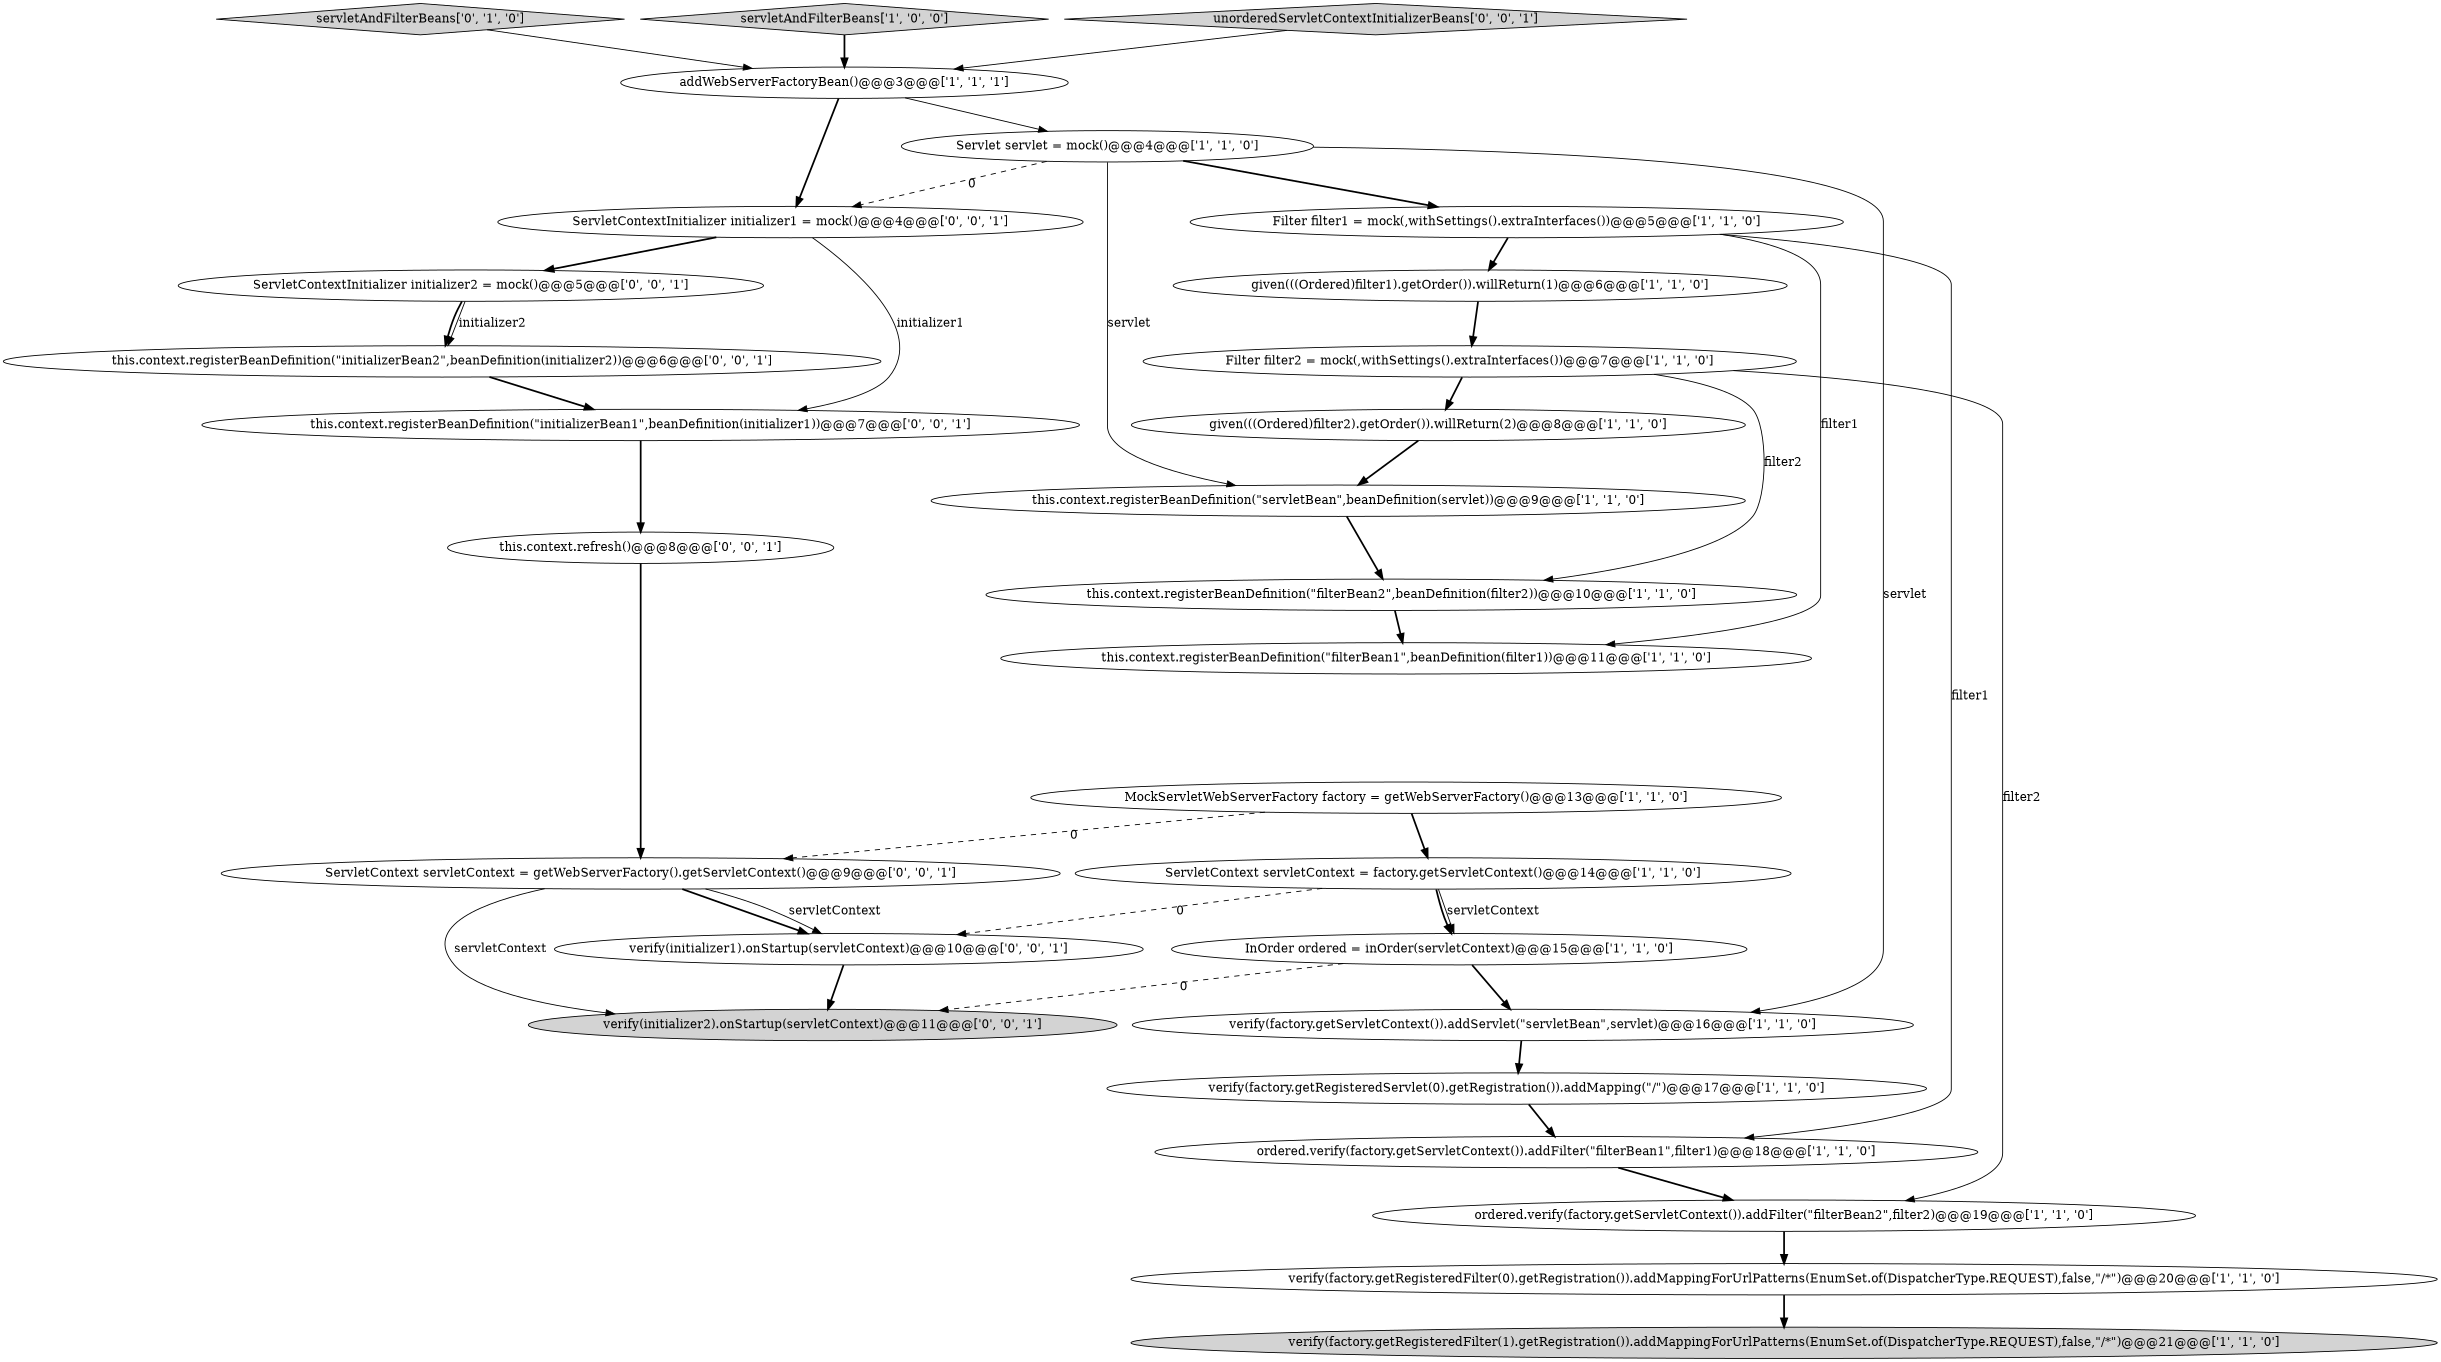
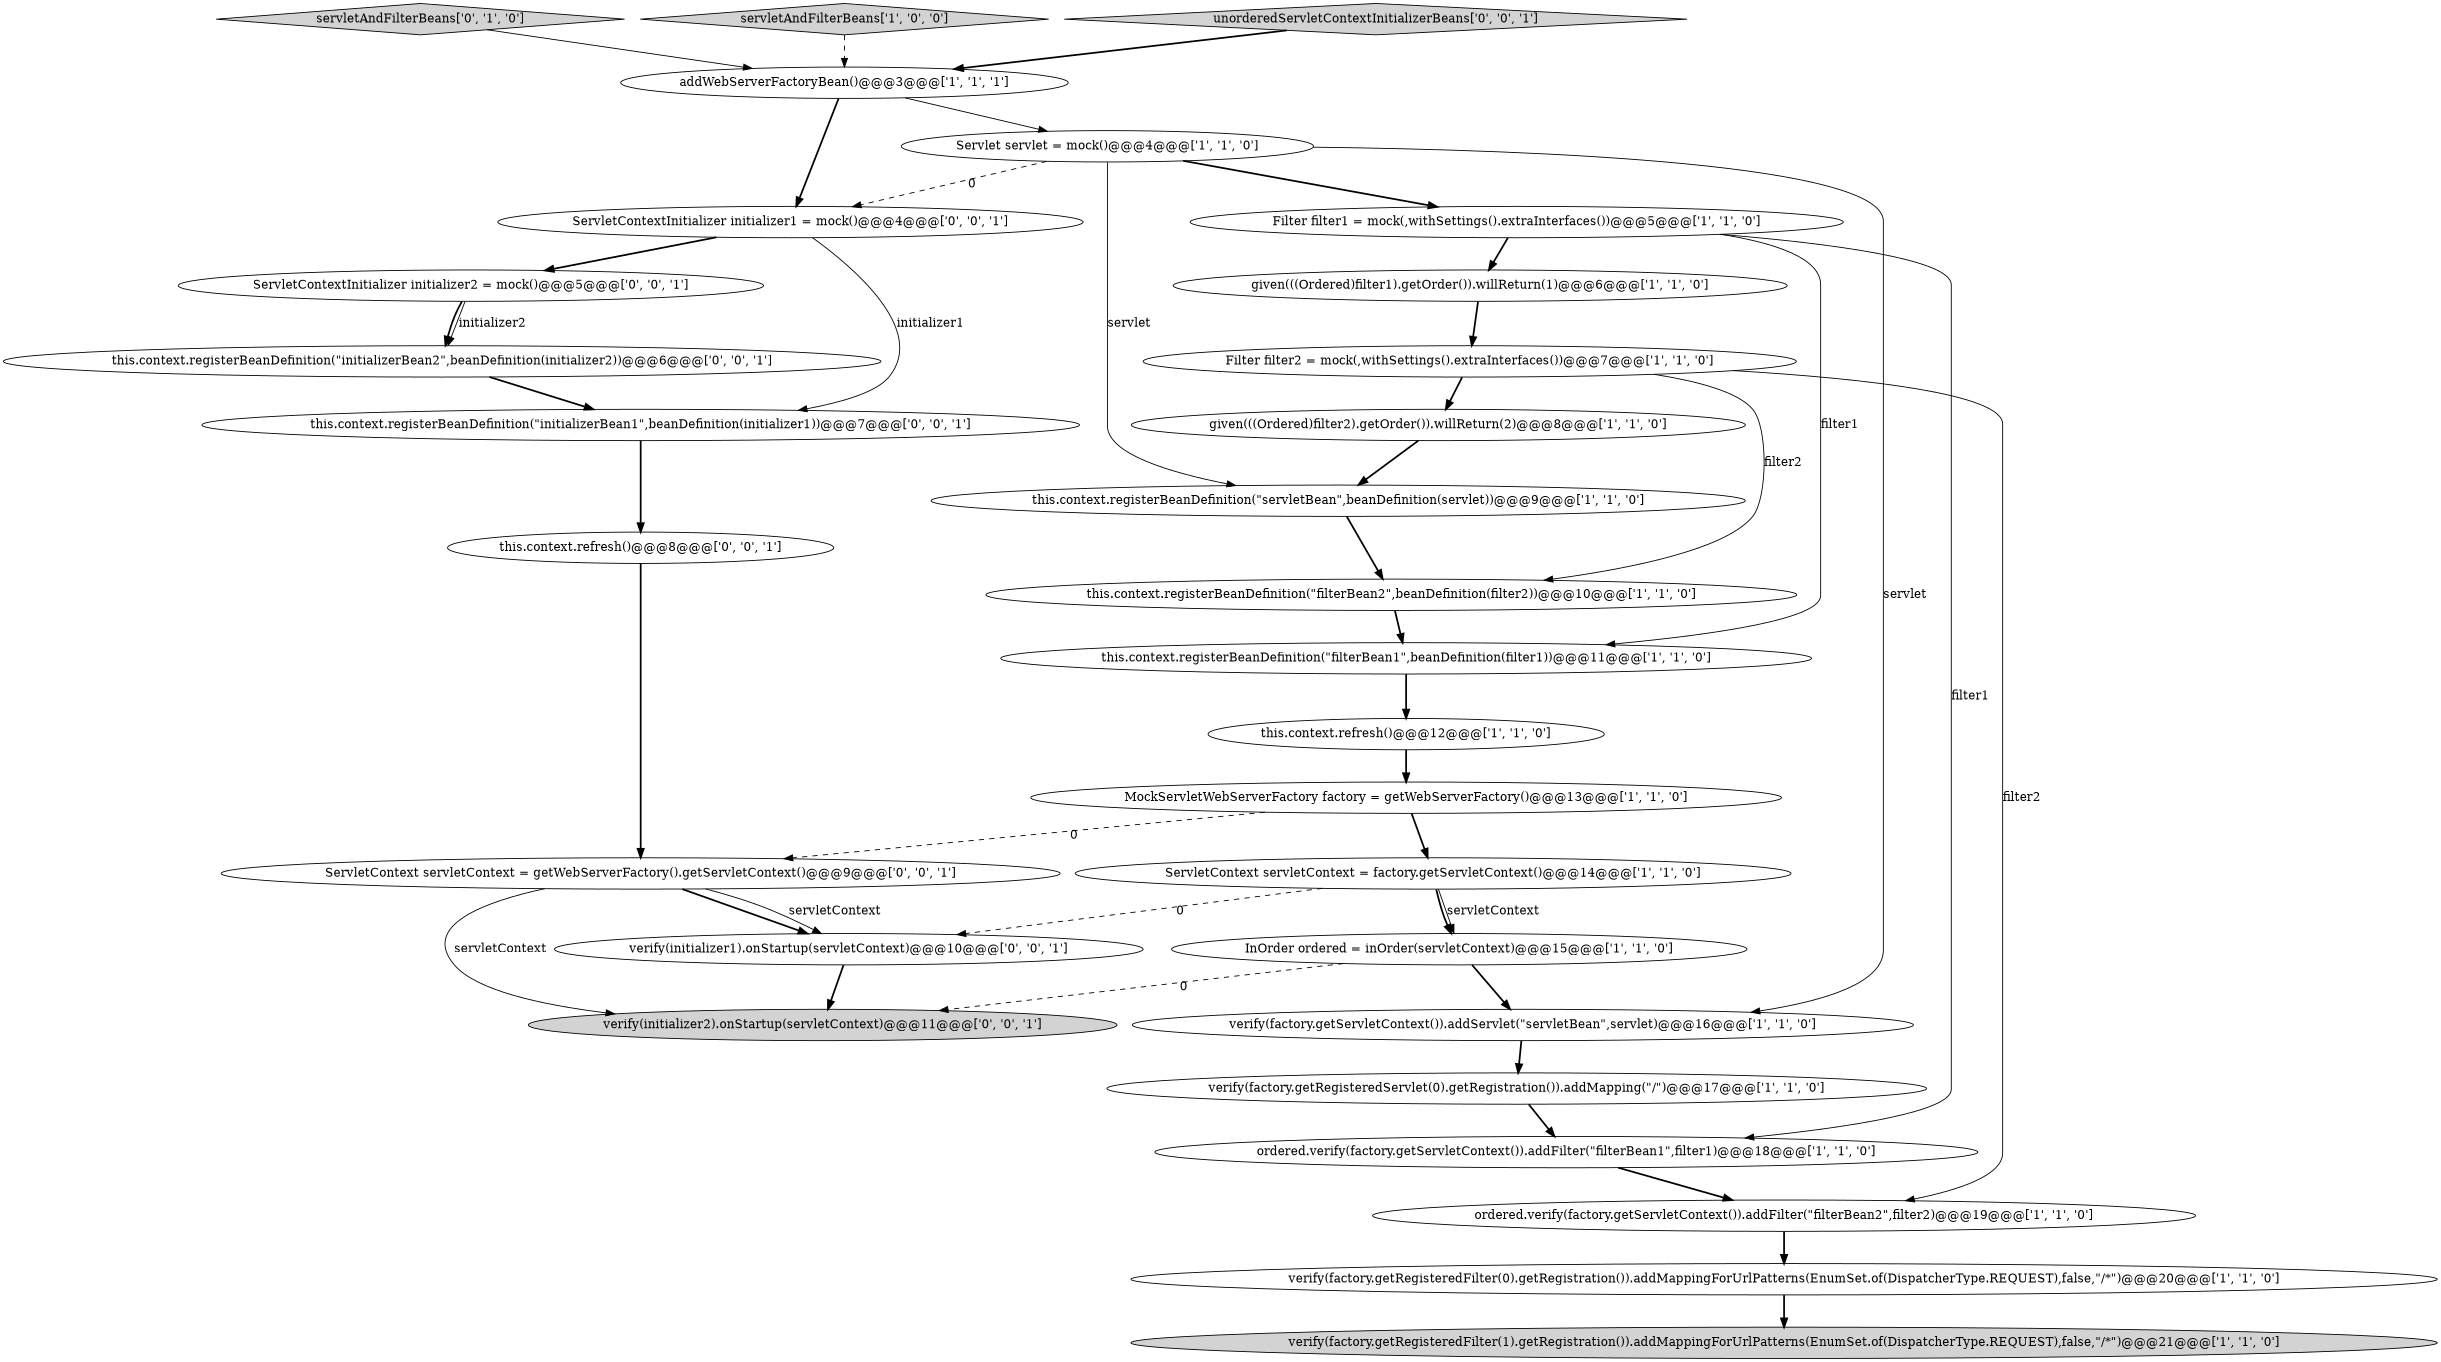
edge "servletAndFilterBeans['1', '0', '0']" -> "addWebServerFactoryBean()@@@3@@@['1', '1', '1']": style bold -> dashed
edge "unorderedServletContextInitializerBeans['0', '0', '1']" -> "addWebServerFactoryBean()@@@3@@@['1', '1', '1']": style solid -> bold
node "this.context.refresh()@@@12@@@['1', '1', '0']": added
